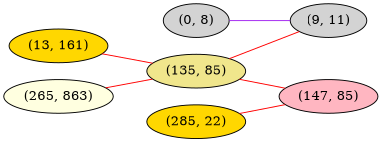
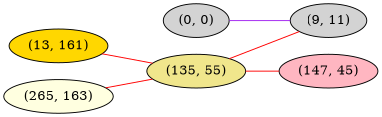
node "(0, 8)": label "(0, 8)" -> "(0, 0)"
node "(135, 85)": label "(135, 85)" -> "(135, 55)"
node "(265, 863)": label "(265, 863)" -> "(265, 163)"
node "(147, 85)": label "(147, 85)" -> "(147, 45)"
node "(285, 22)": removed
